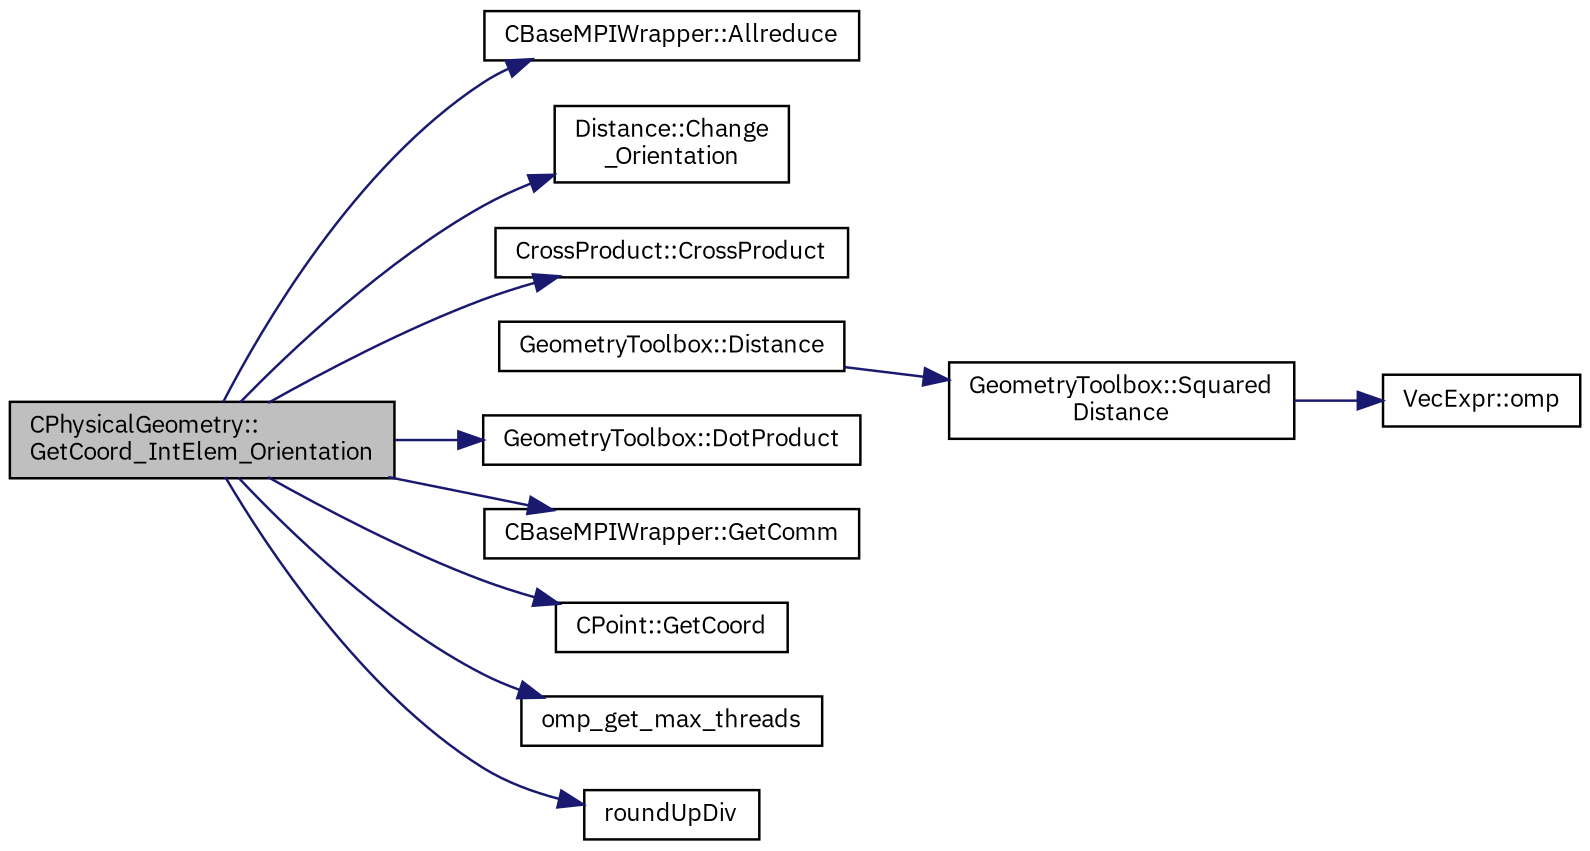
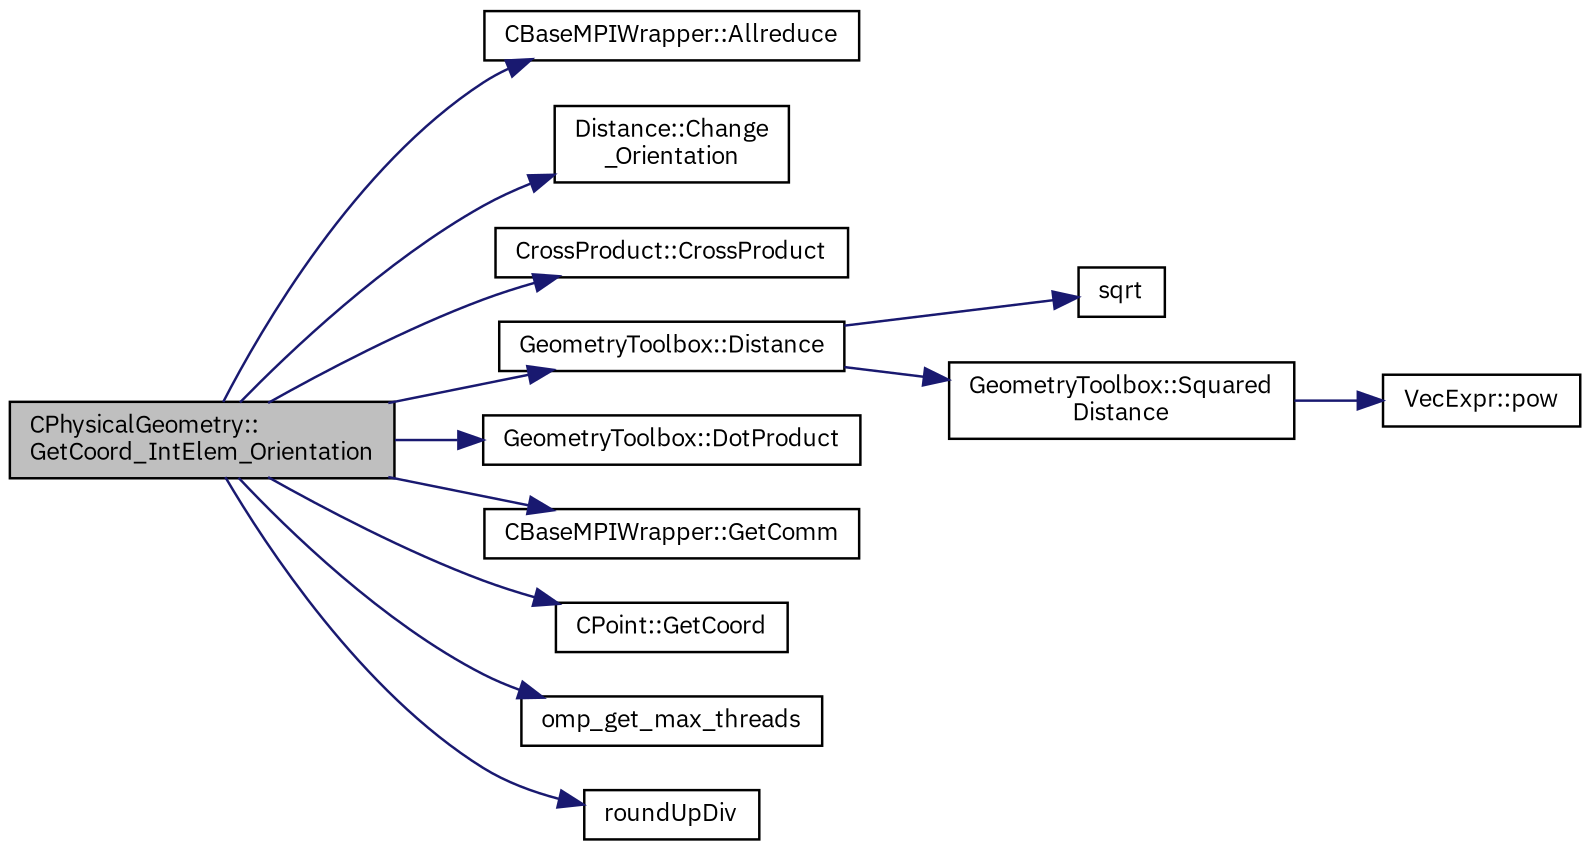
node "sqrt": added
edge "CPhysicalGeometry:: GetCoord_IntElem_Orientation" -> "GeometryToolbox::Distance": added
node "VecExpr::omp": label "VecExpr::omp" -> "VecExpr::pow"
